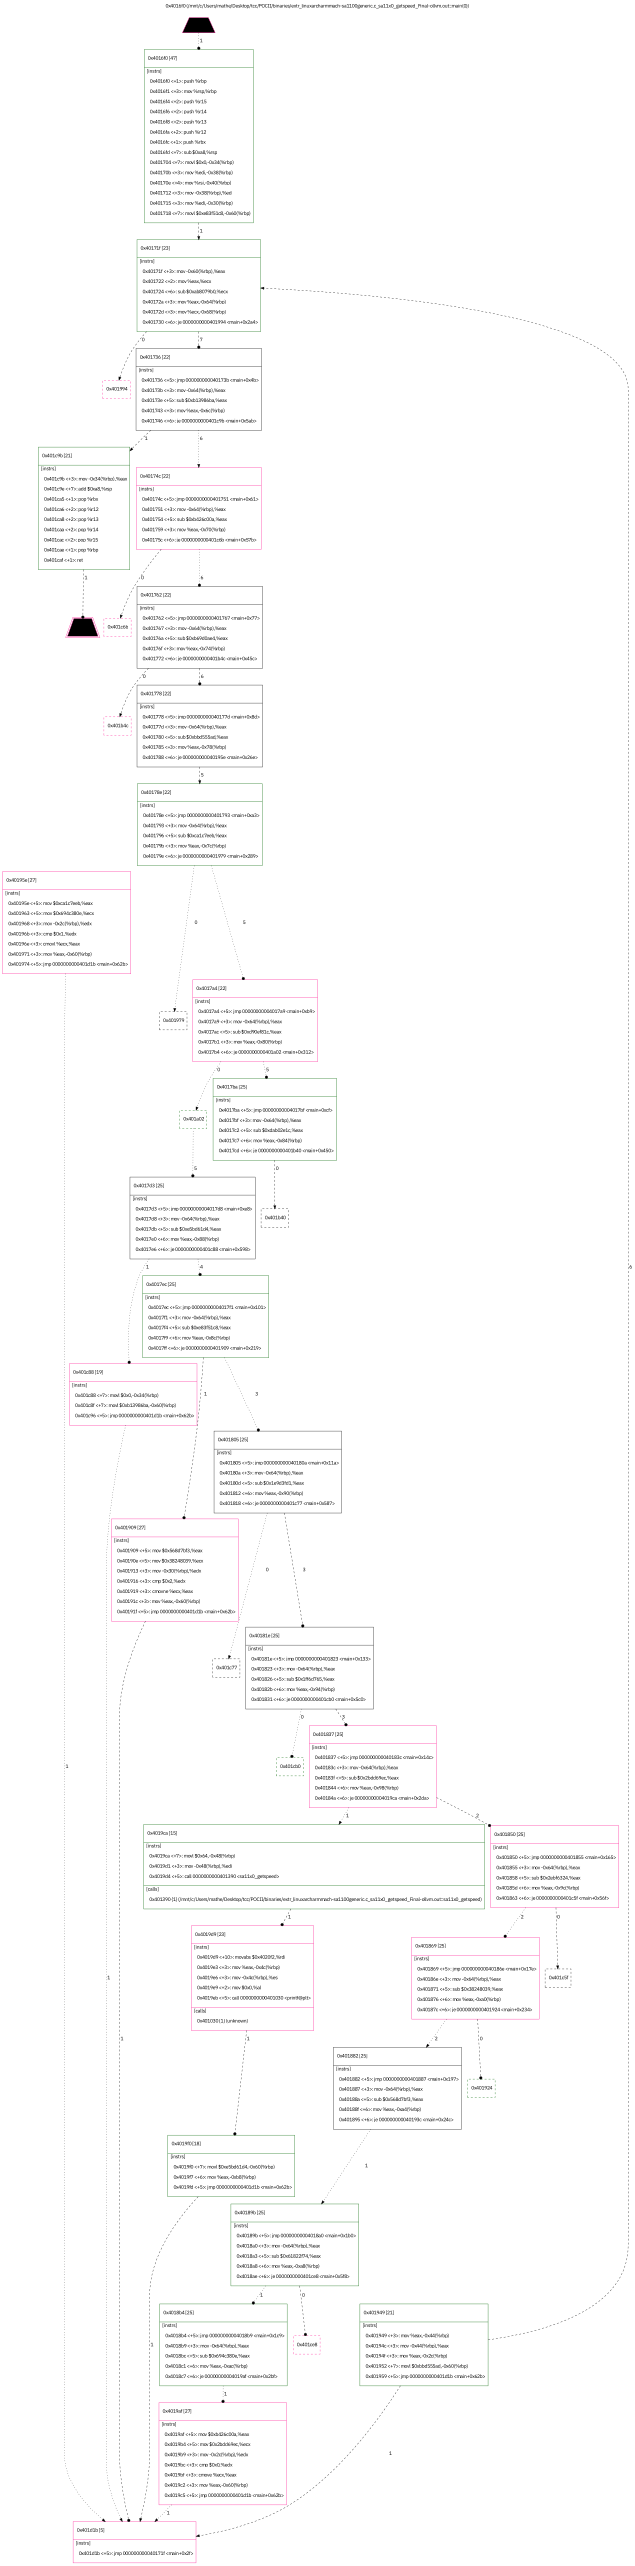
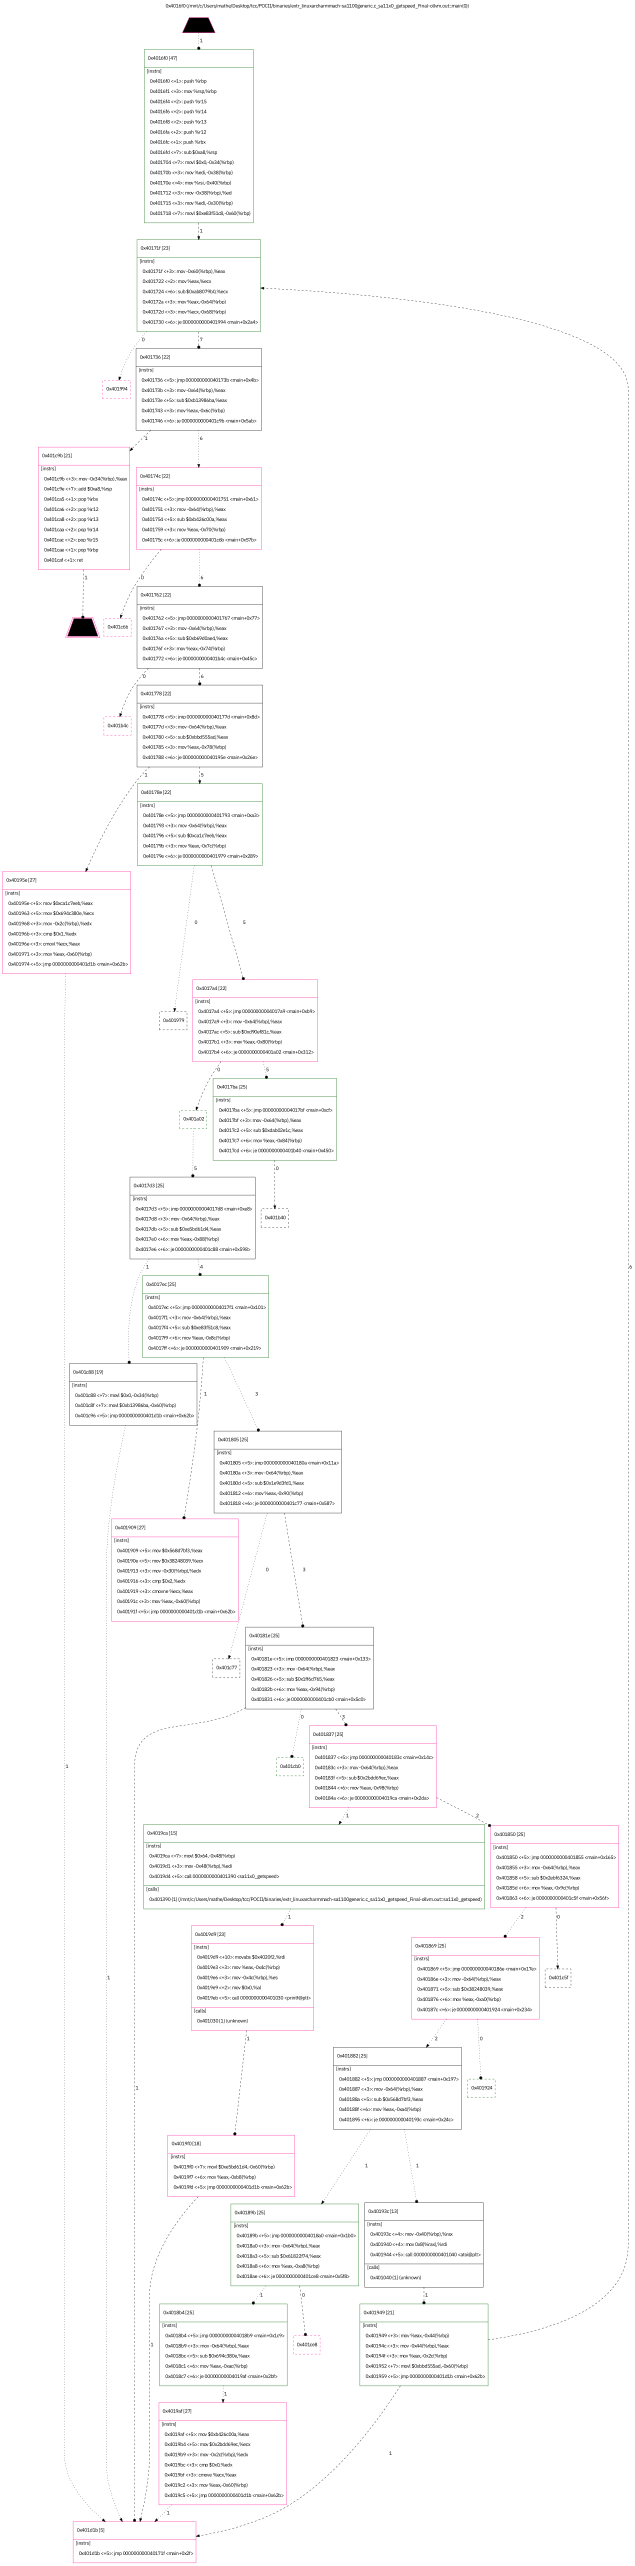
edge "0x40171f [23]" -> "0x401994": style dashed -> dotted
node "0x401c9b [21]": color darkgreen -> deeppink
edge "0x401778 [22]" -> "0x40195e [27]": added, label "1"
edge "0x40178e [22]" -> "0x4017a4 [22]": style dotted -> dashed
edge "0x4017a4 [22]" -> "0x401a02": style dotted -> dashed
node "0x401c88 [19]": color deeppink -> black
edge "0x4019ca [15]" -> "0x4019d9 [23]": style dashed -> dotted
edge "0x401869 [25]" -> "0x401924": style dashed -> dotted
edge "0x401909 [27]" -> "0x401d1b [5]": now "0x40181e [25]" -> "0x401d1b [5]"
node "0x4019f0 [18]": color darkgreen -> deeppink
node "0x40193c [13]": added
edge "0x4018b4 [25]" -> "0x4019af [27]": arrowhead dot -> normal
